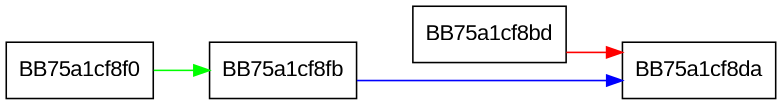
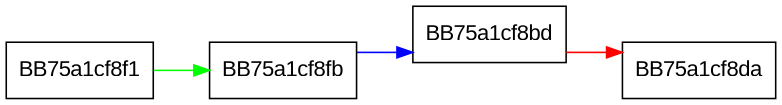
node "BB75a1cf8f0": label "BB75a1cf8f0" -> "BB75a1cf8f1"
edge "BB75a1cf8fb" -> "BB75a1cf8da": now "BB75a1cf8fb" -> "BB75a1cf8bd"
